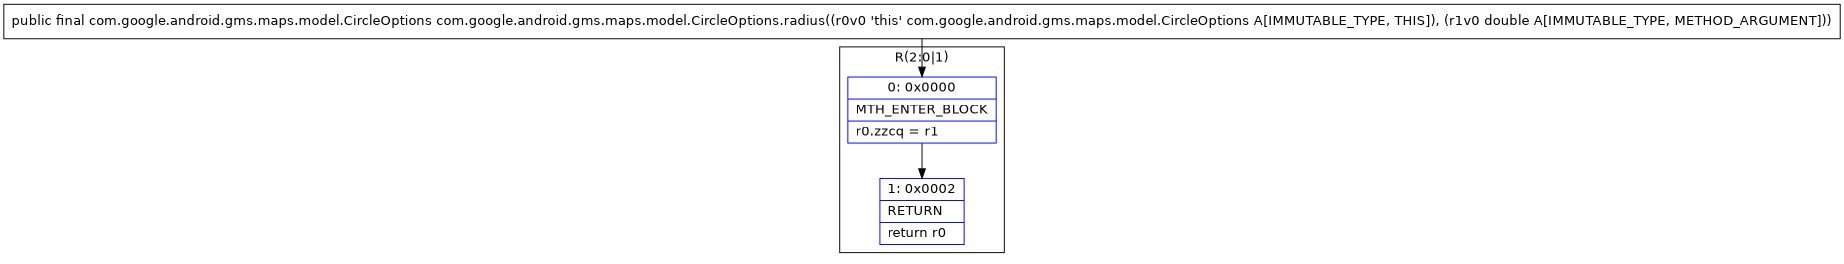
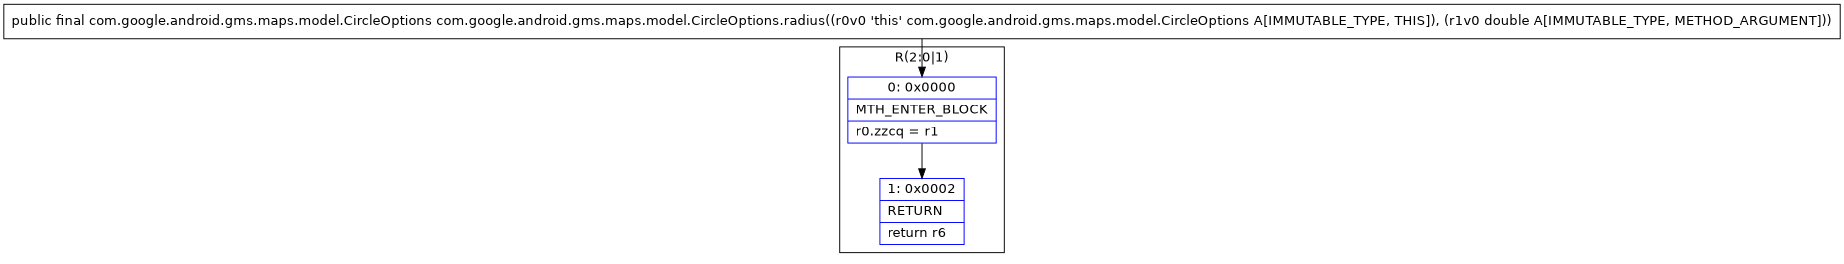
node "1: 0x0002": text "return r0" -> "return r6"
